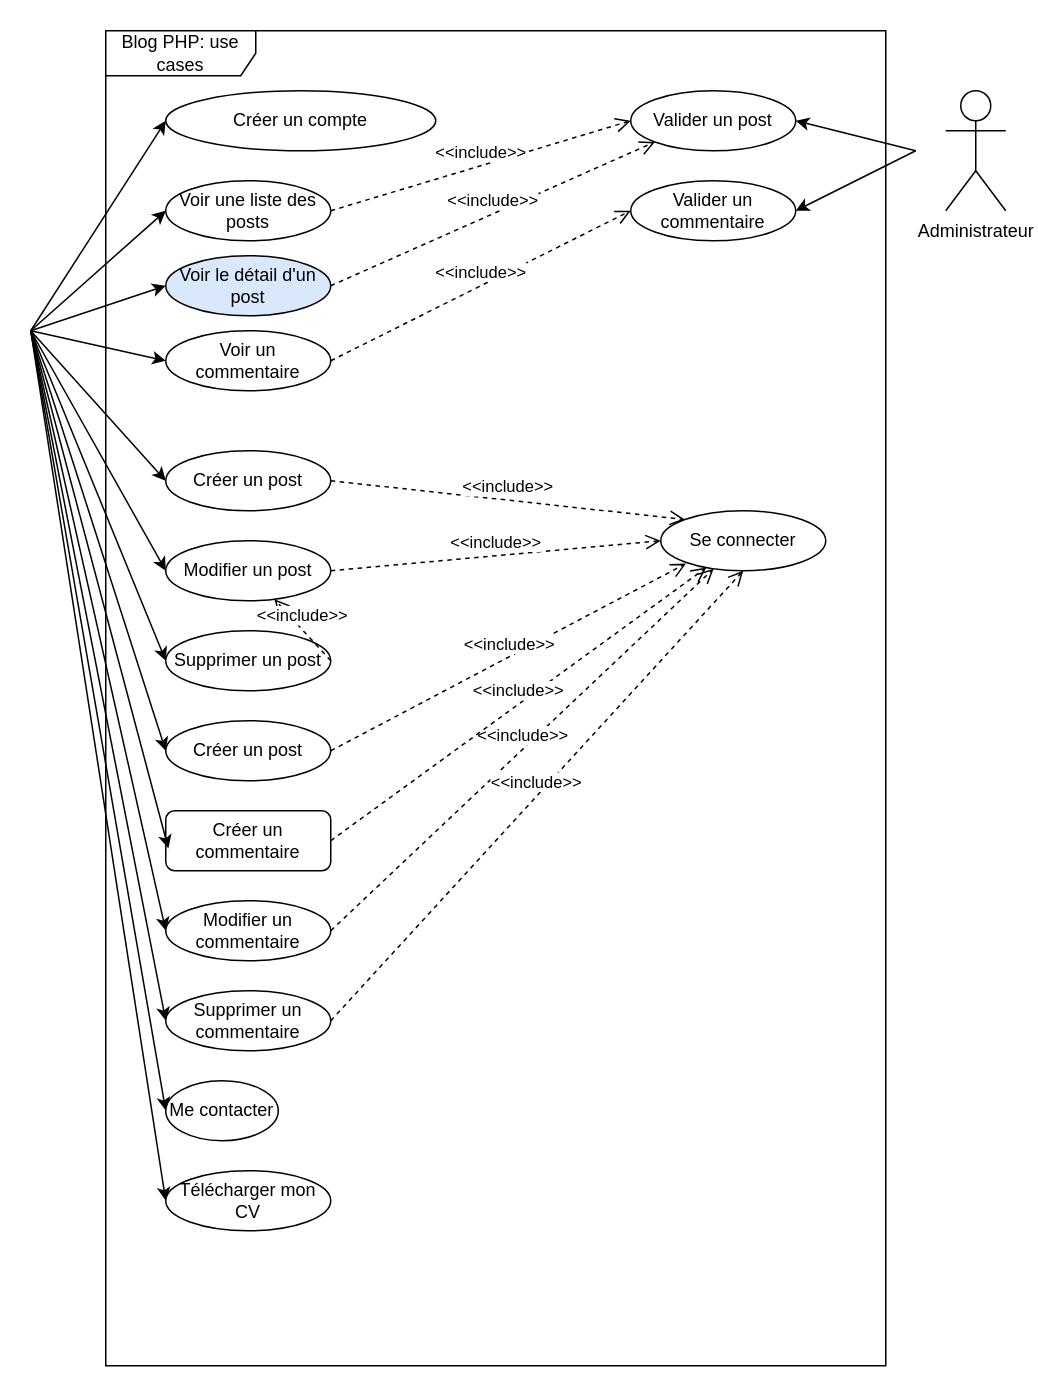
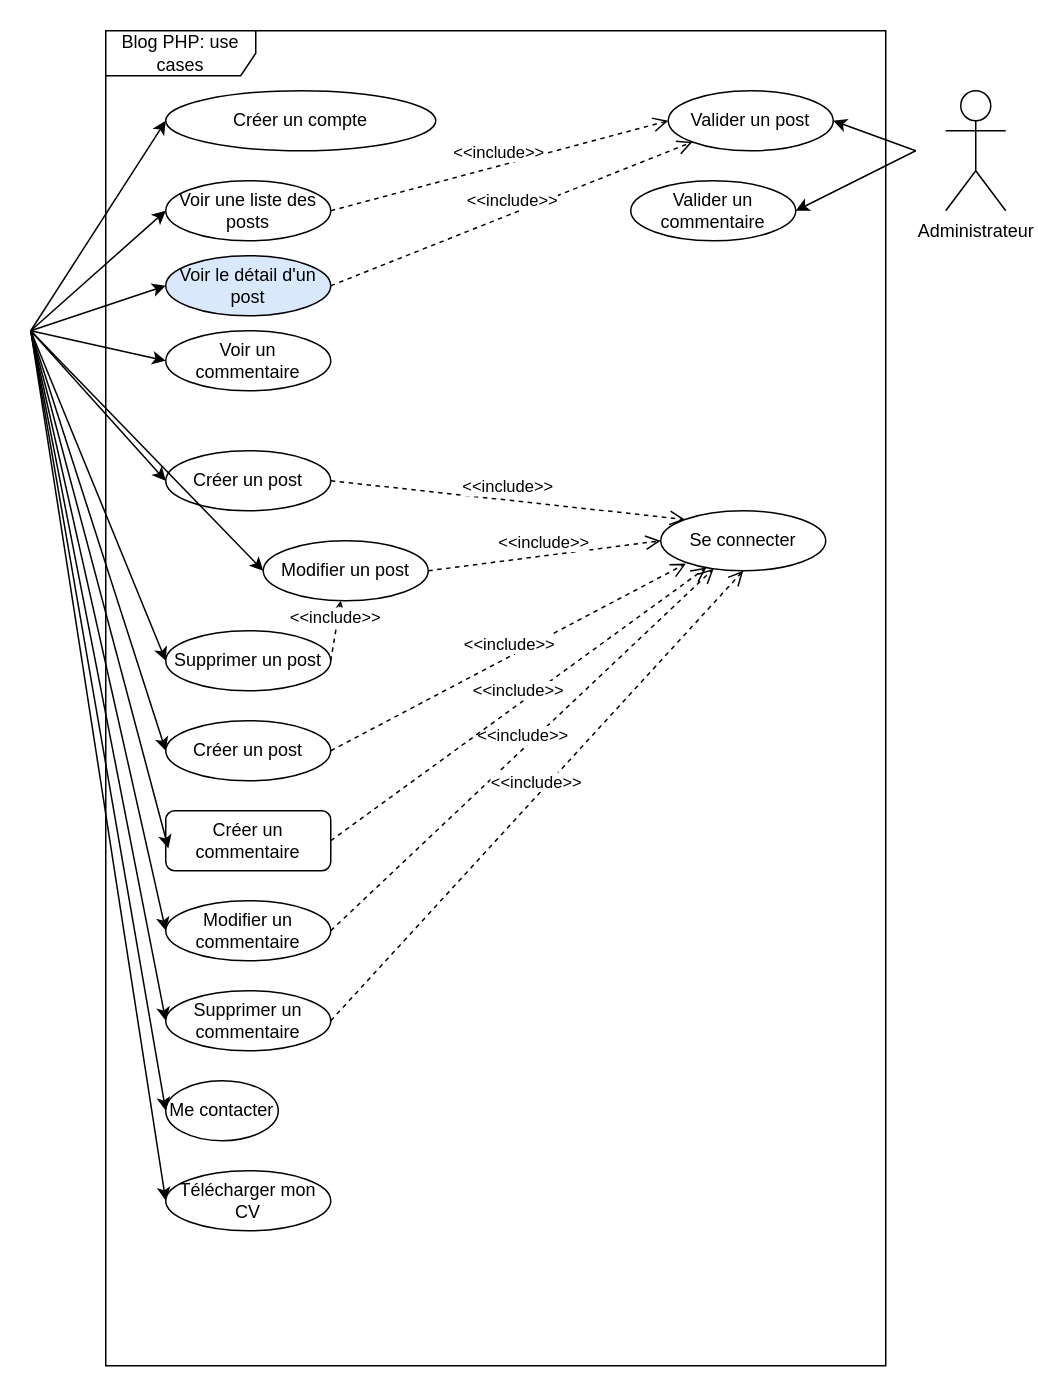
node "Valider un post": moved (713, 121) -> (751, 121)
edge "Voir un commentaire" -> "Valider un commentaire": removed, label "<<include>>"
node "Modifier un post": moved (248, 571) -> (346, 571)
